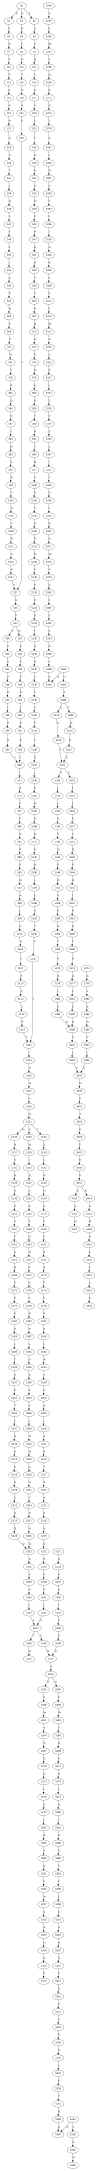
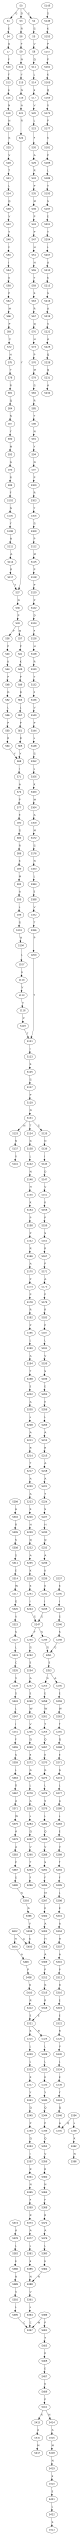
edge "S296" -> "S299": removed, label "I"
edge "S406" -> "S315": now "S312" -> "S315"
edge "S397" -> "S399": reversed
edge "S141" -> "S145": removed, label "N"
edge "S228" -> "S233": now "S228" -> "S231"
edge "S234" -> "S237": removed, label "K"
edge "S252" -> "S254": added, label "E"
